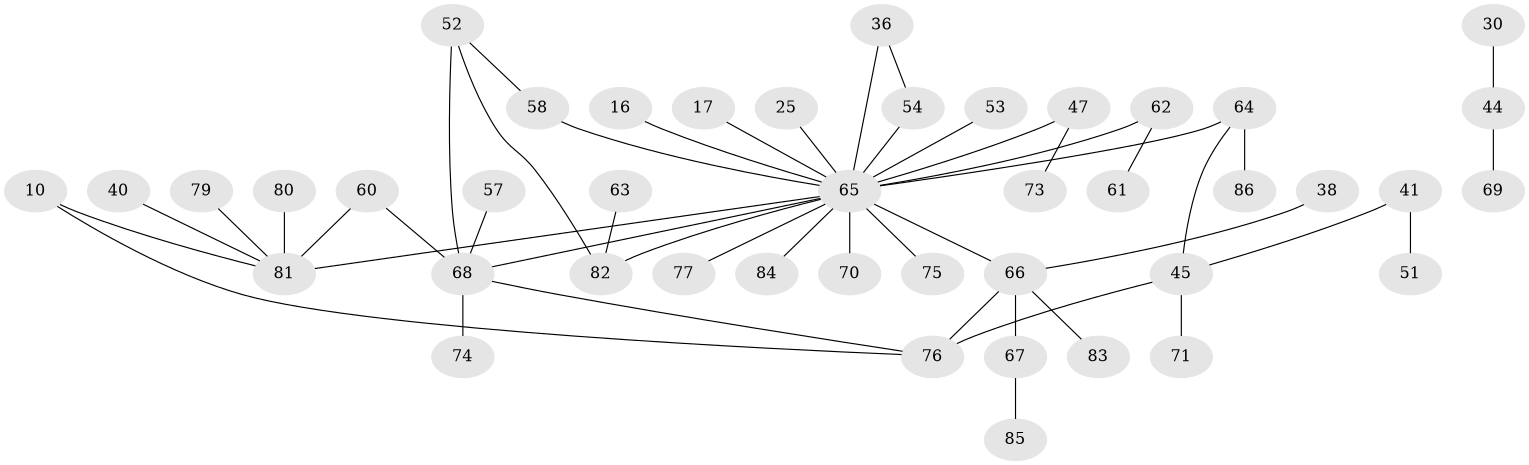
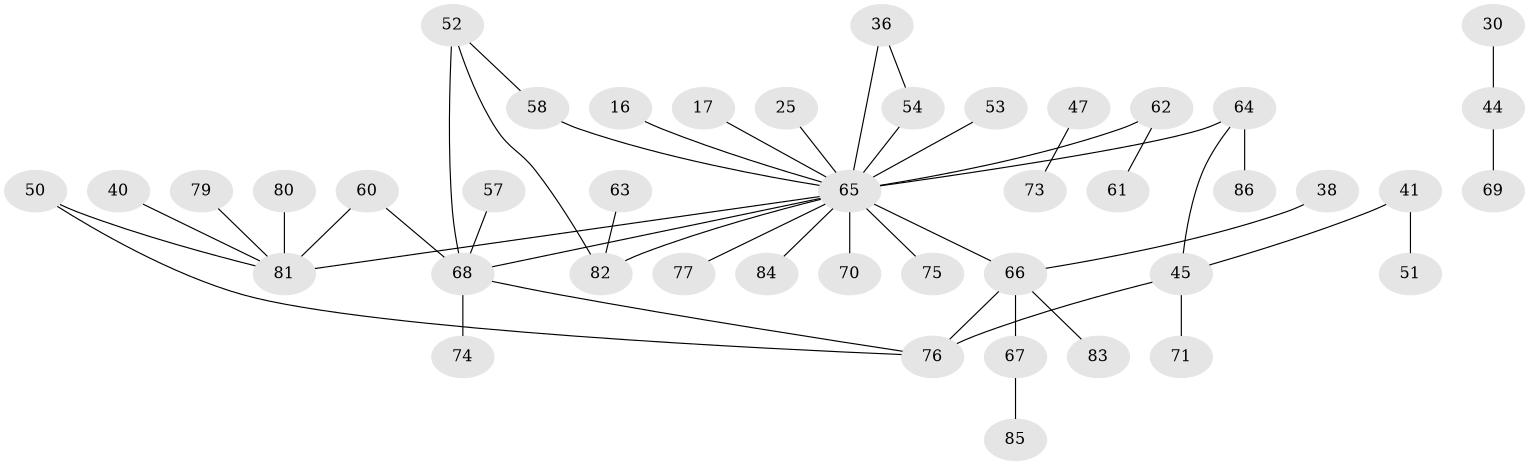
edge "47" -- "65": removed
node "10": label "10" -> "50"
